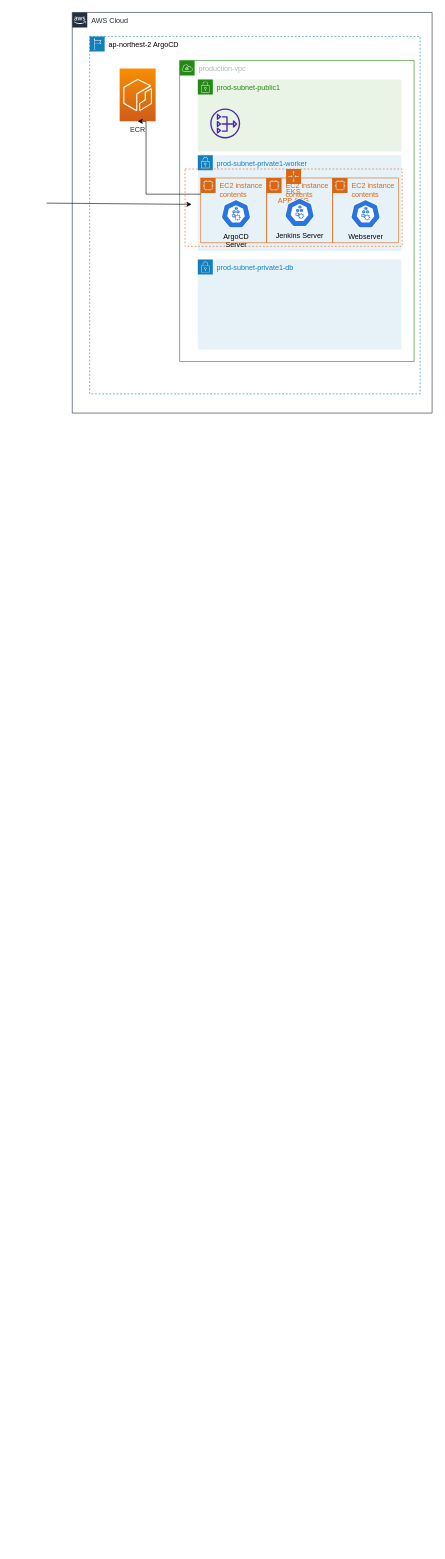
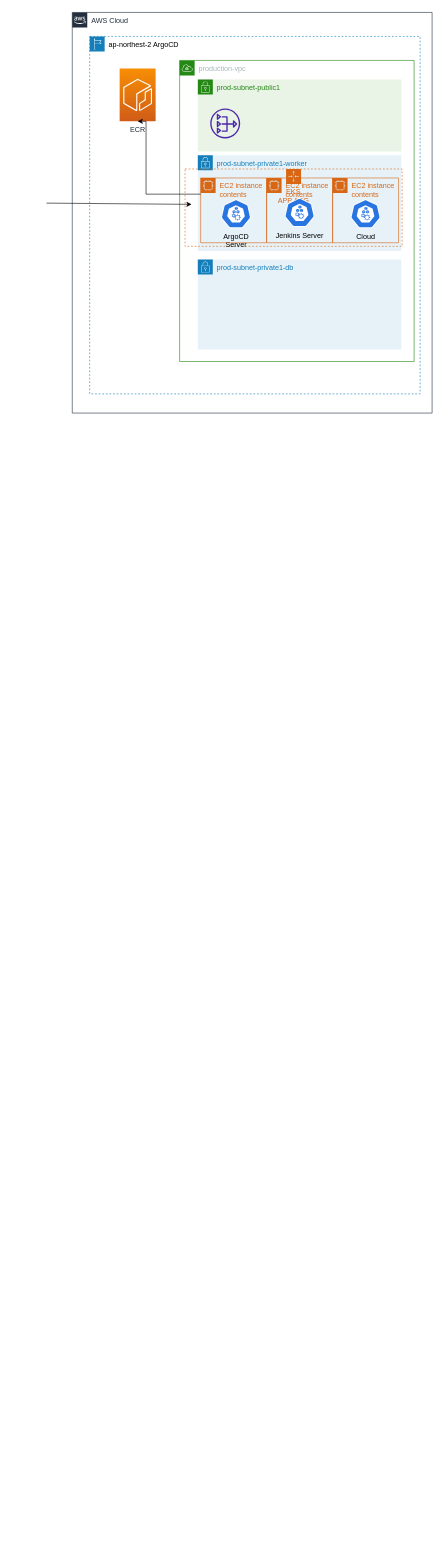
node "Webserver": label "Webserver" -> "Cloud"
